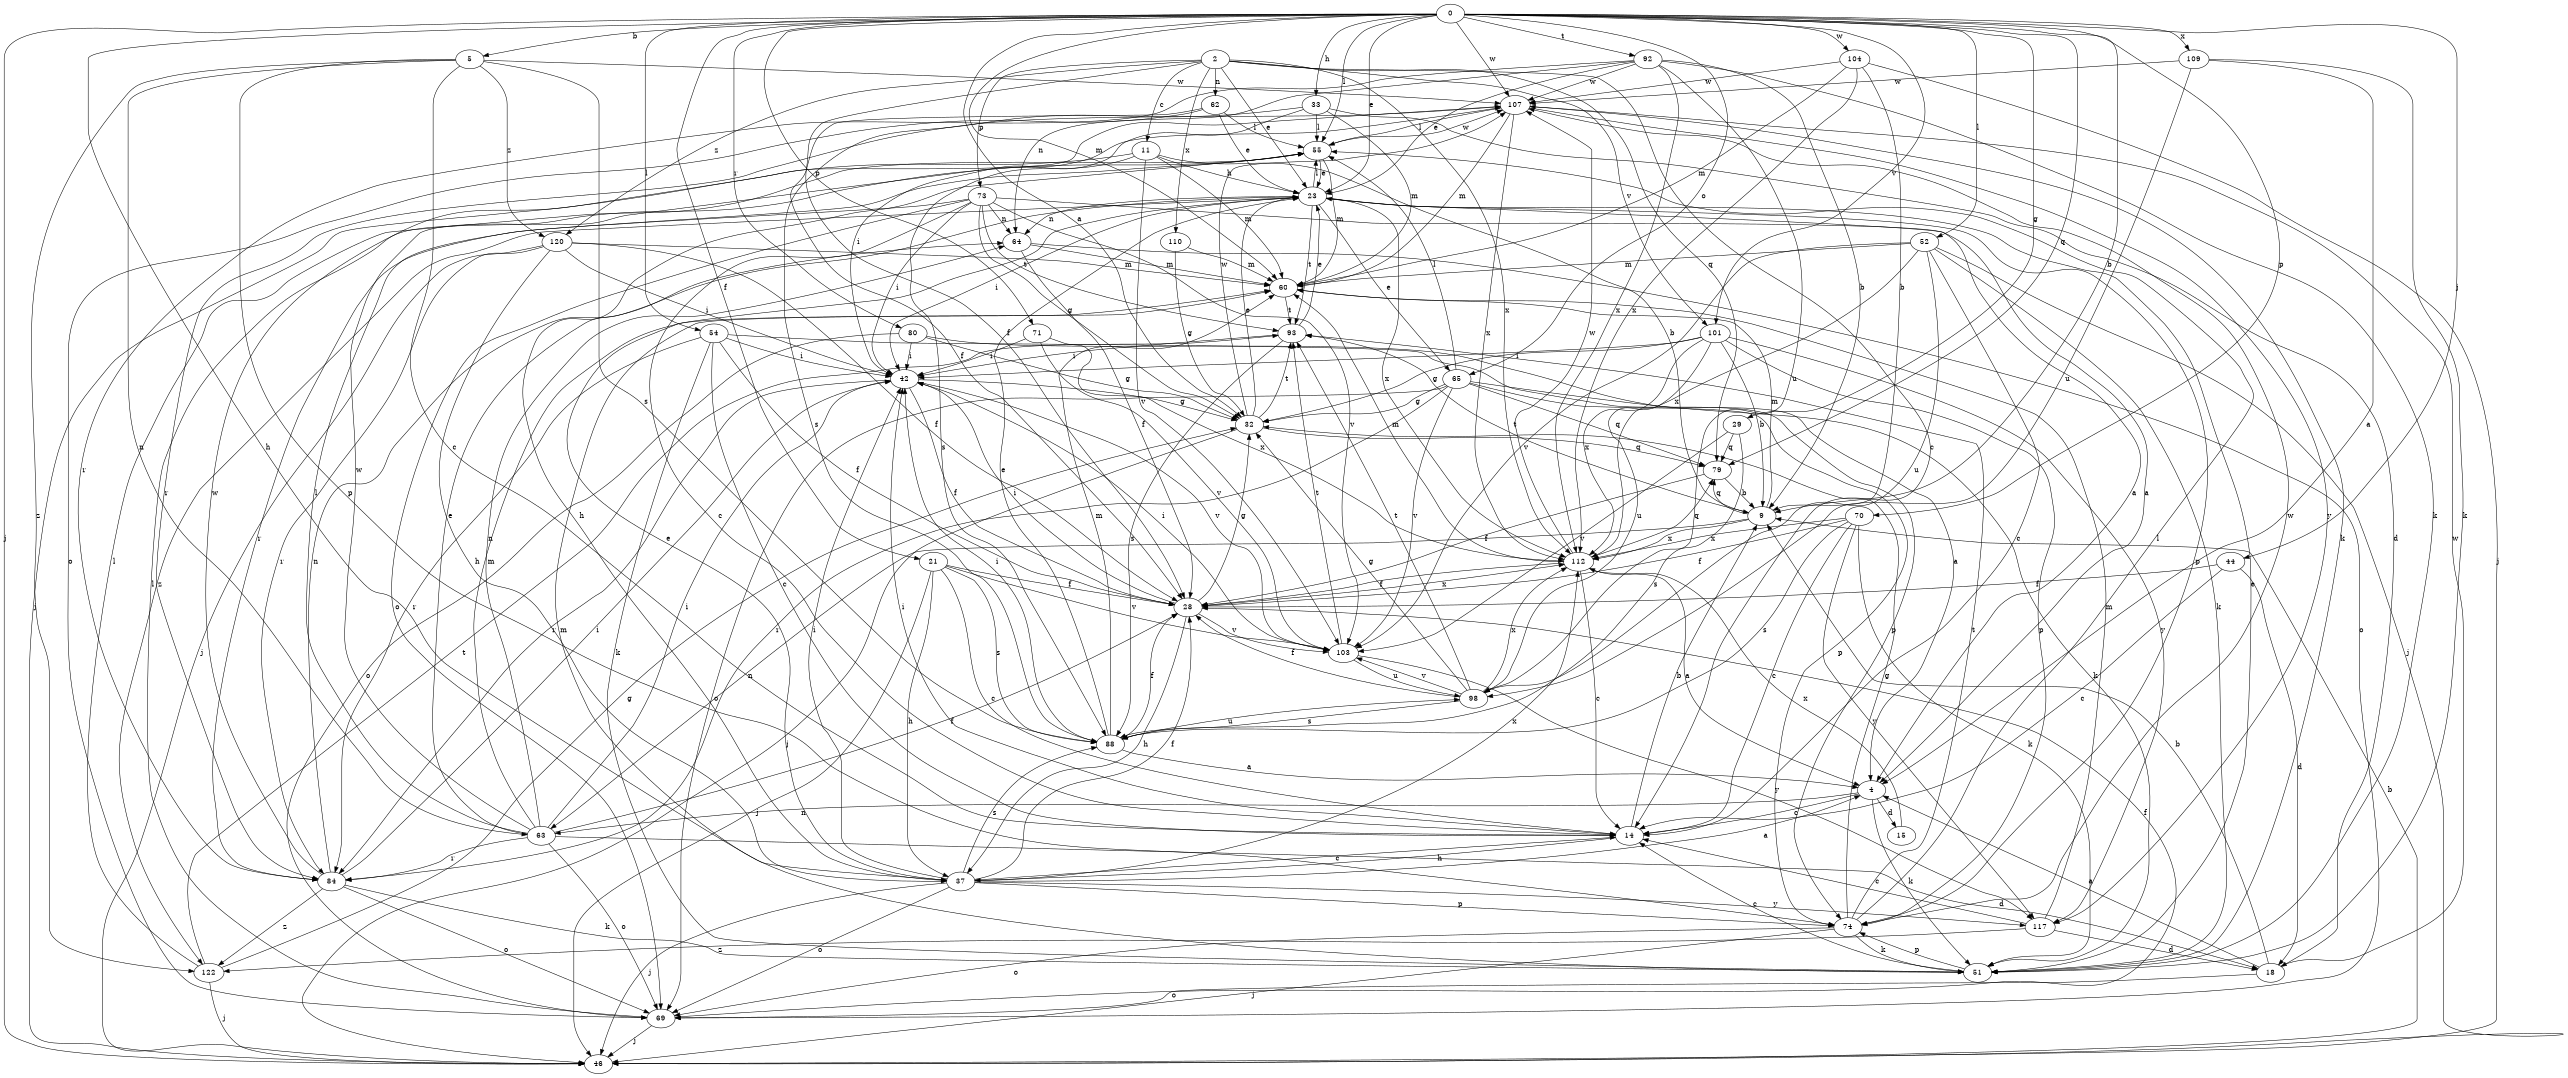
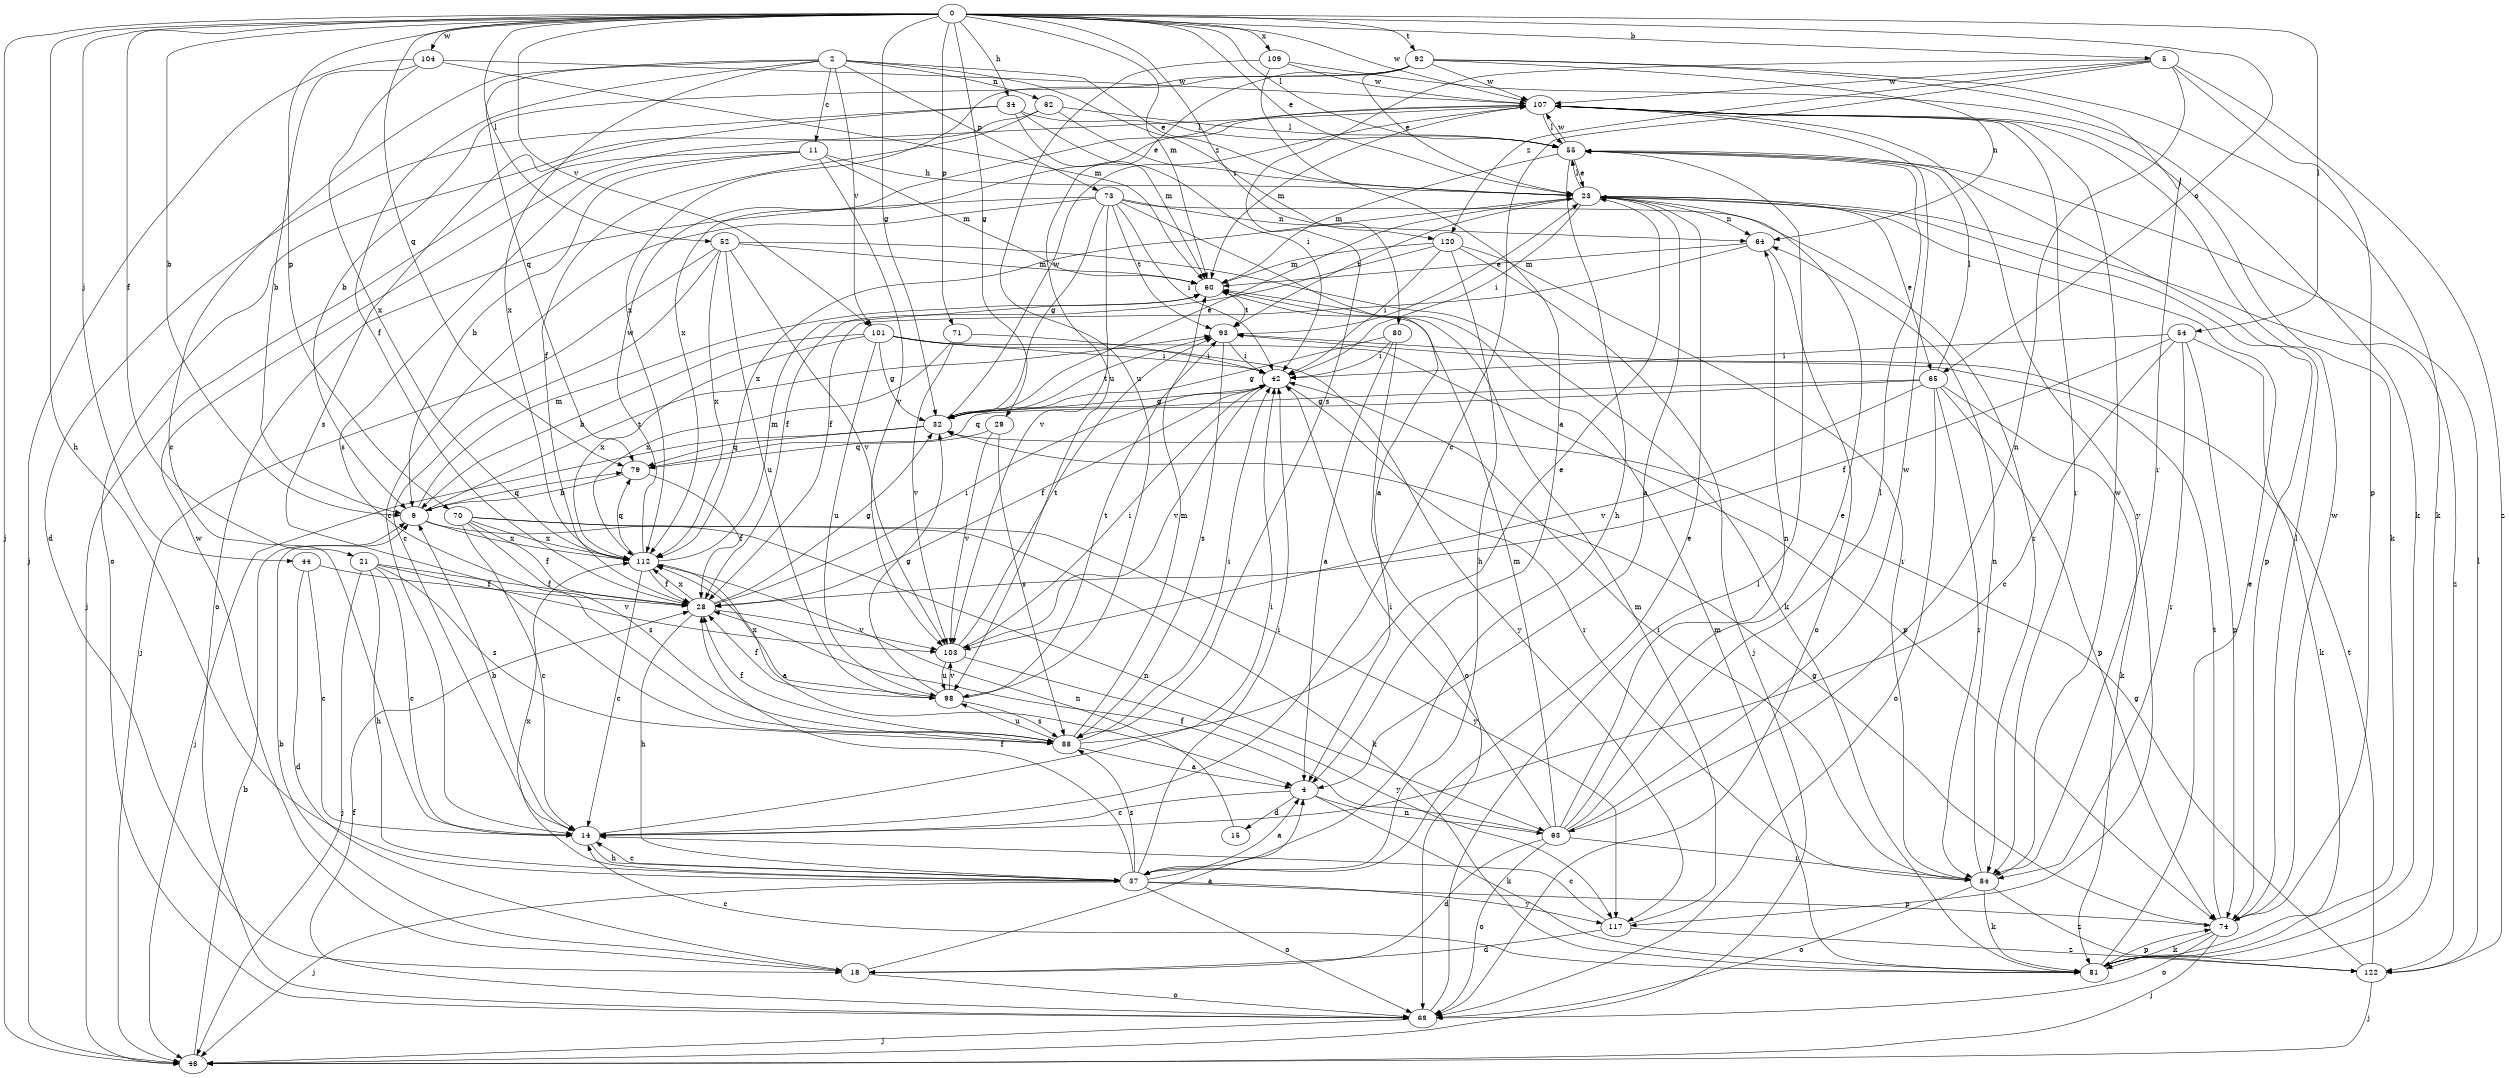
node "33": label "33" -> "34"
edge "0" -> "32": label "a" -> "g"
node "110": removed
edge "15" -> "112": label "x" -> "n"
node "51": label "51" -> "81"
